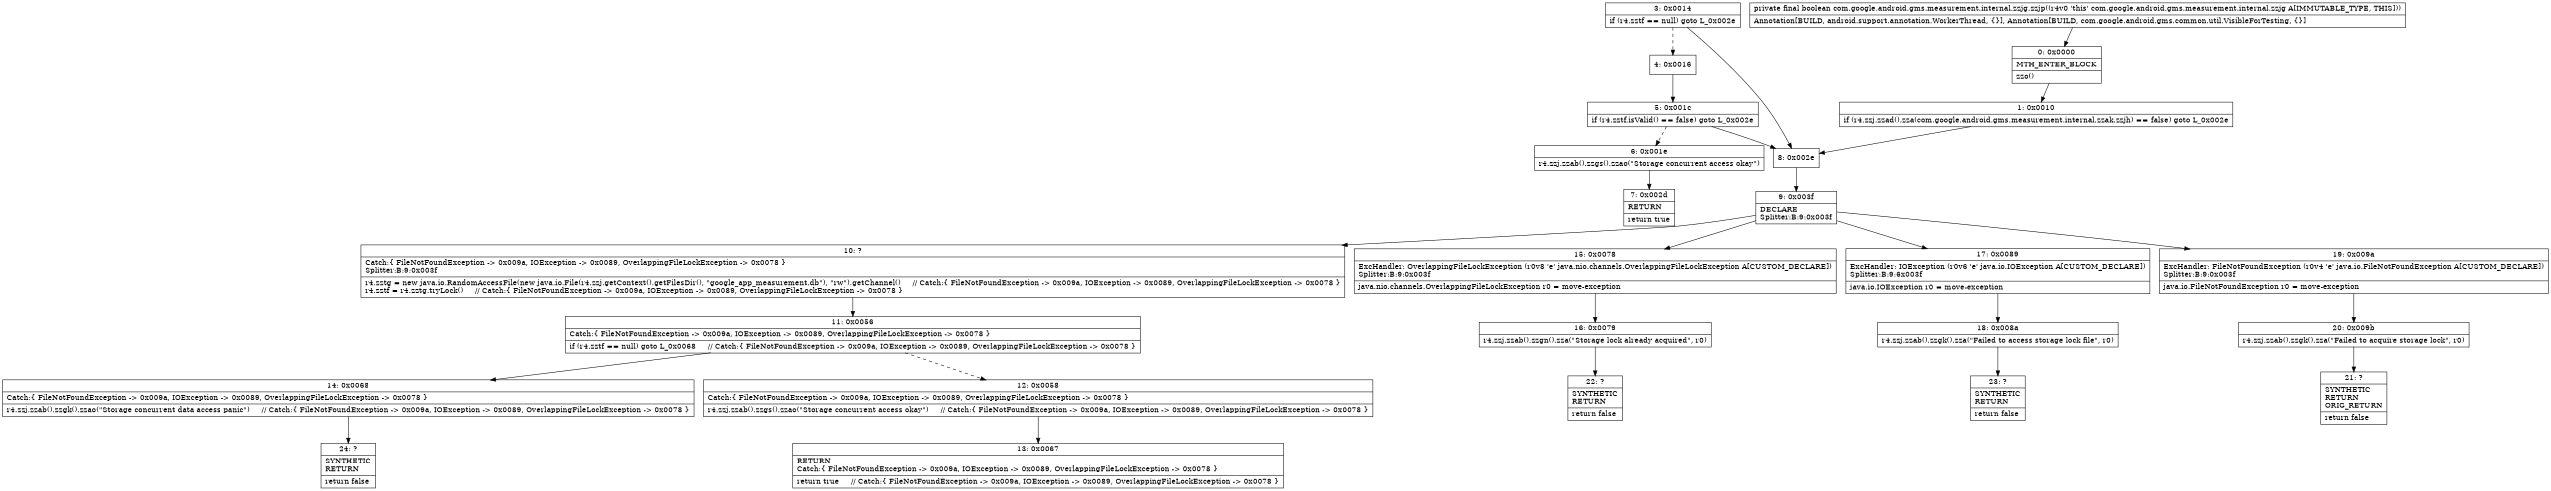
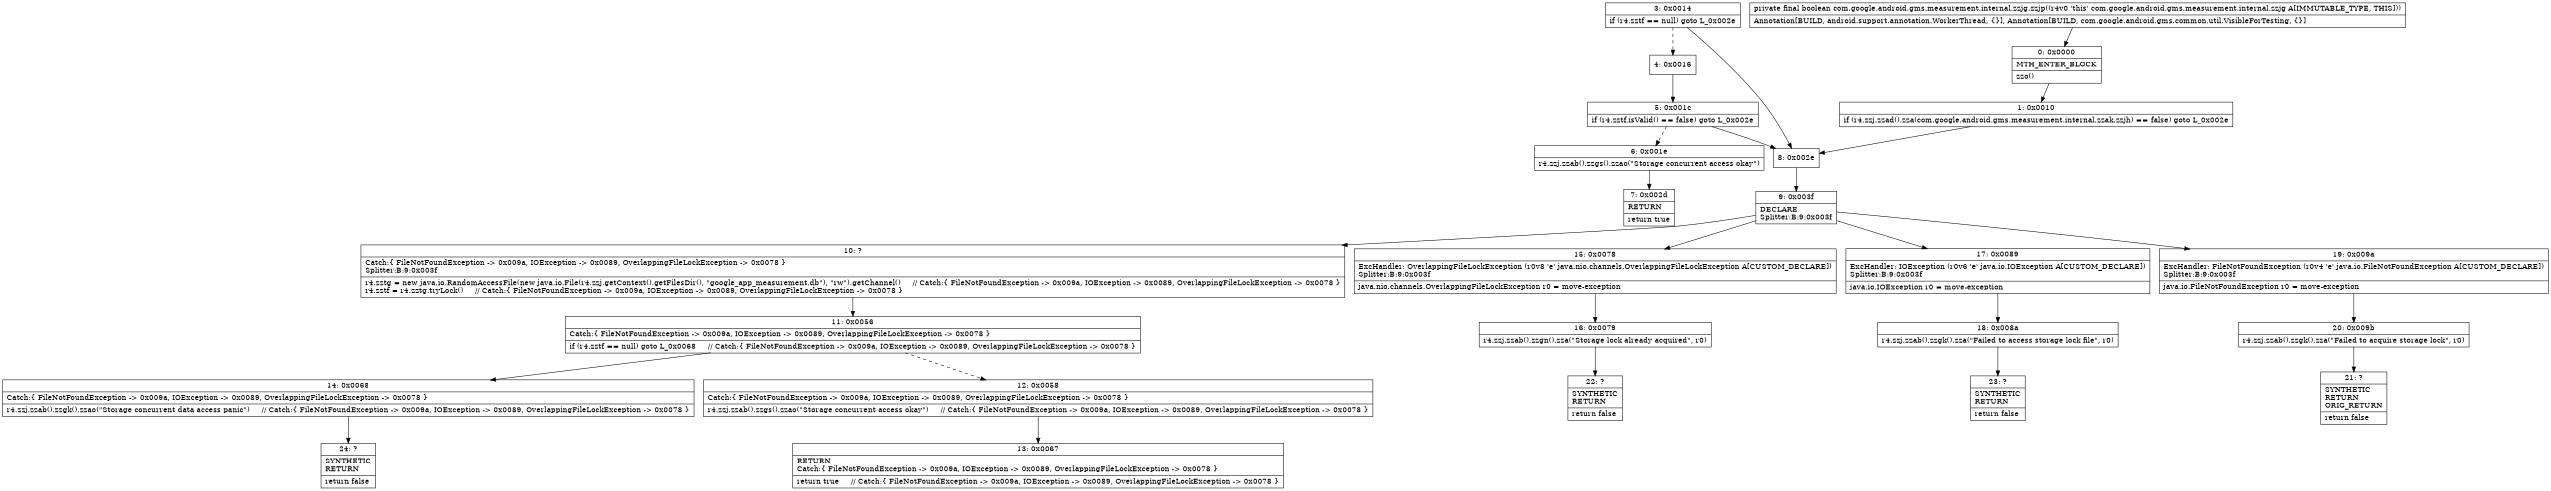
node "17: 0x0089": text "Splitter:B:9:6x003f" -> "Splitter:B:9:0x003f"
